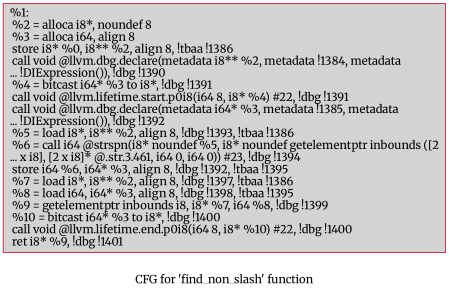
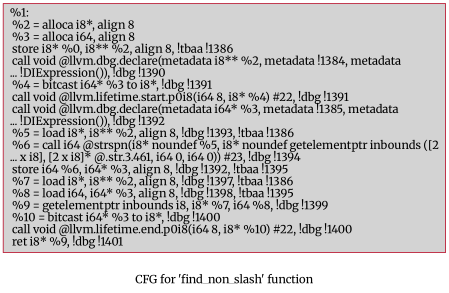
node "%1:": text "%2 = alloca i8*, noundef 8" -> "%2 = alloca i8*, align 8"
